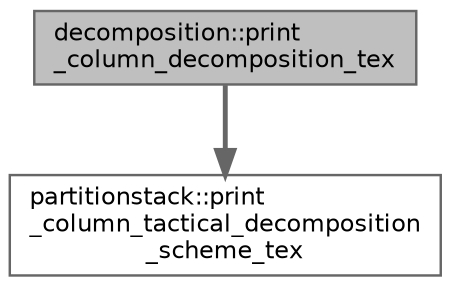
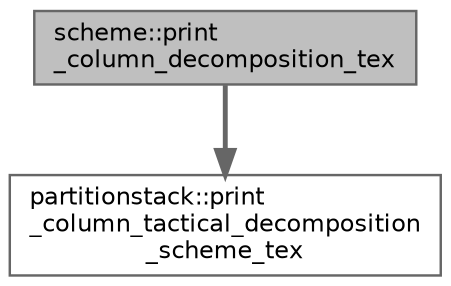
node "decomposition::print _column_decomposition_tex": label "decomposition::print _column_decomposition_tex" -> "scheme::print _column_decomposition_tex"
